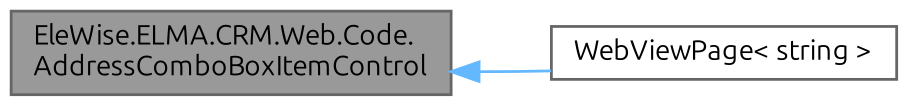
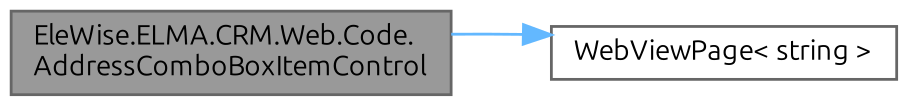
edge "WebViewPage< string >" -> "EleWise.ELMA.CRM.Web.Code. AddressComboBoxItemControl": reversed
